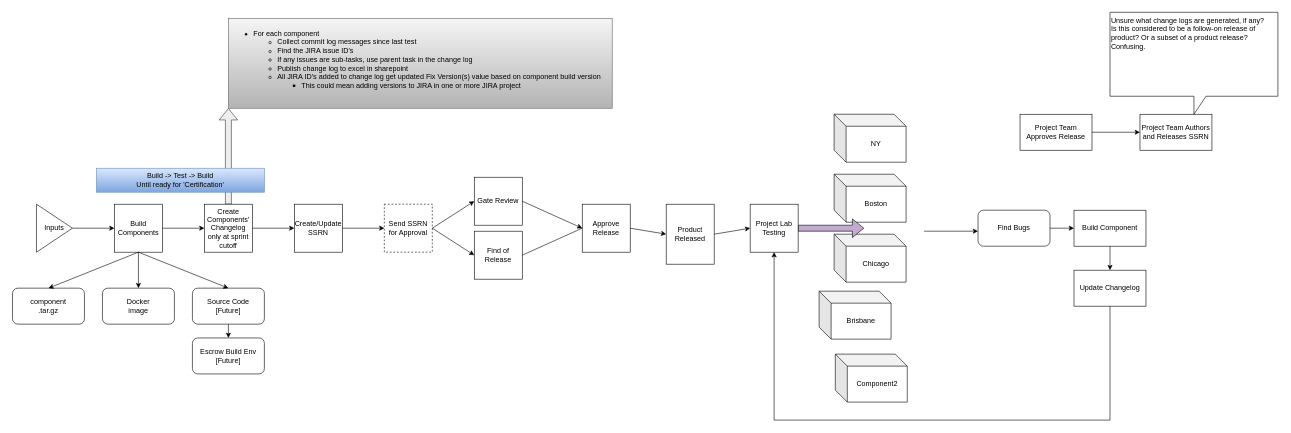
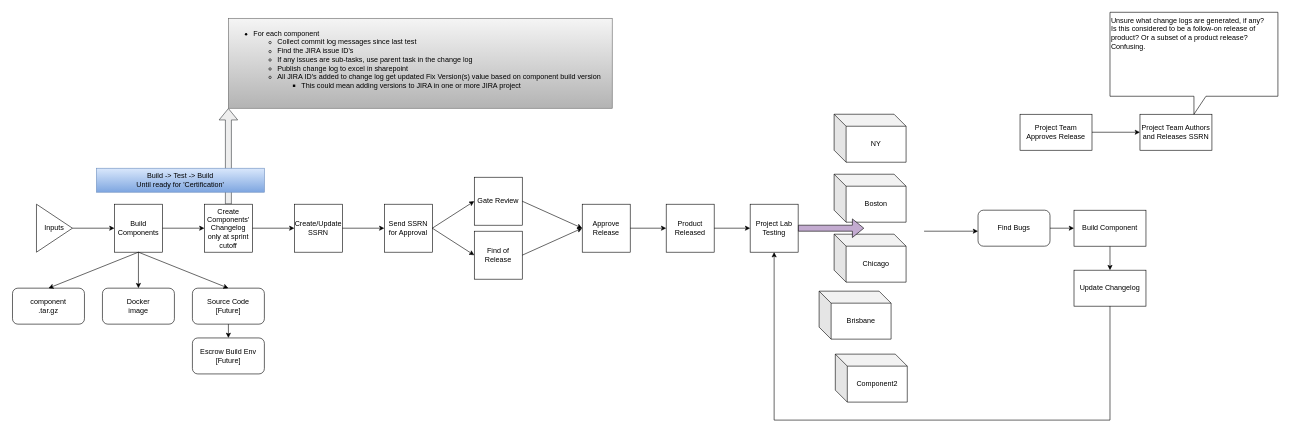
node "Send SSRN for Approval": style dashed -> solid
edge "Approve Release" -- "Find of Release": arrowhead none -> classic
node "Product Released": size 48x60 -> 48x48
